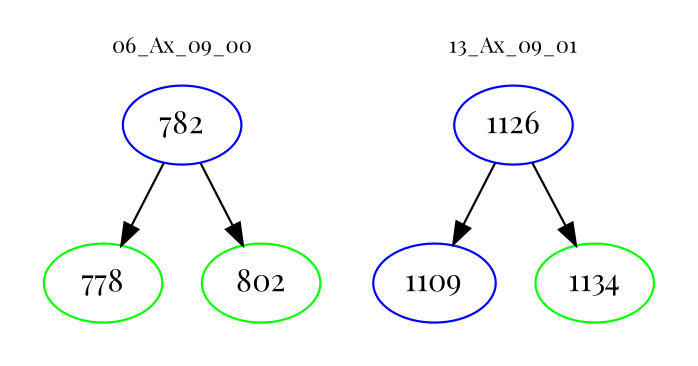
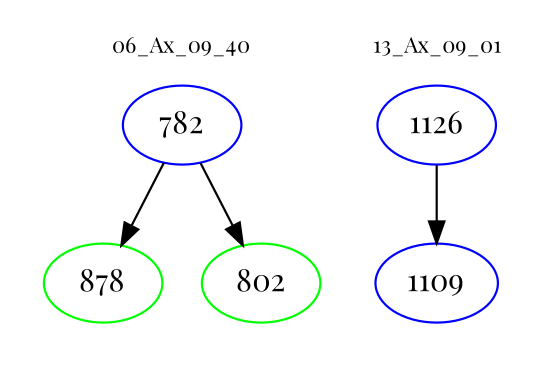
cluster "06_Ax_09_00": label "06_Ax_09_00" -> "06_Ax_09_40"
node "778": label "778" -> "878"
node "1134": removed
